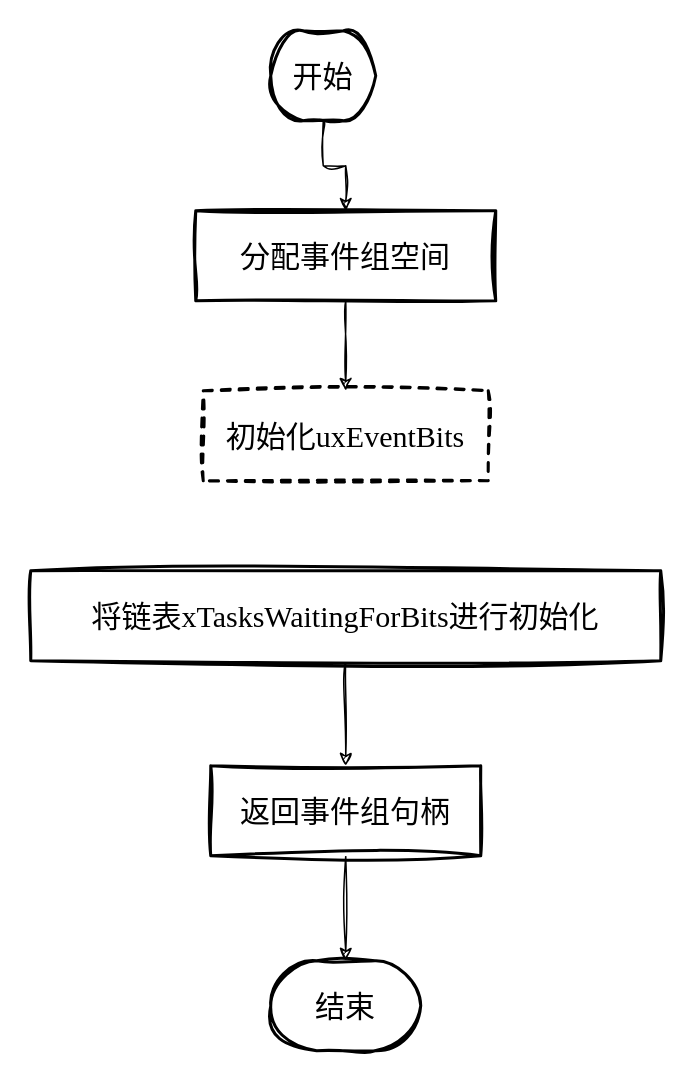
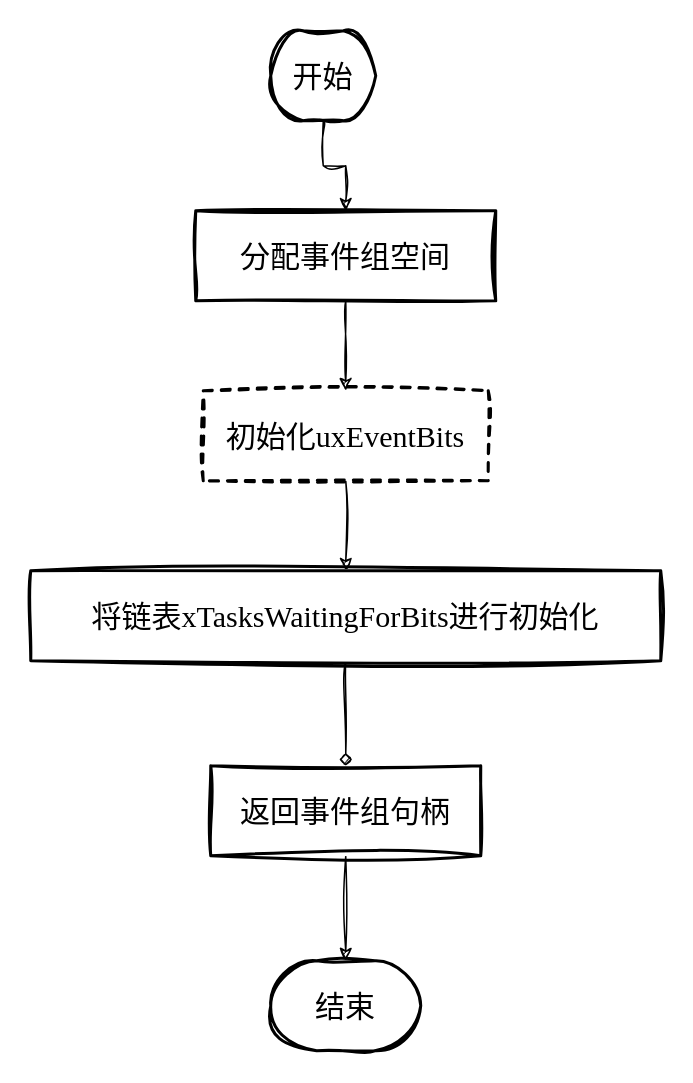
edge "初始化uxEventBits" -> "将链表xTasksWaitingForBits进行初始化": added
edge "将链表xTasksWaitingForBits进行初始化" -> "返回事件组句柄": arrowhead classic -> diamond
